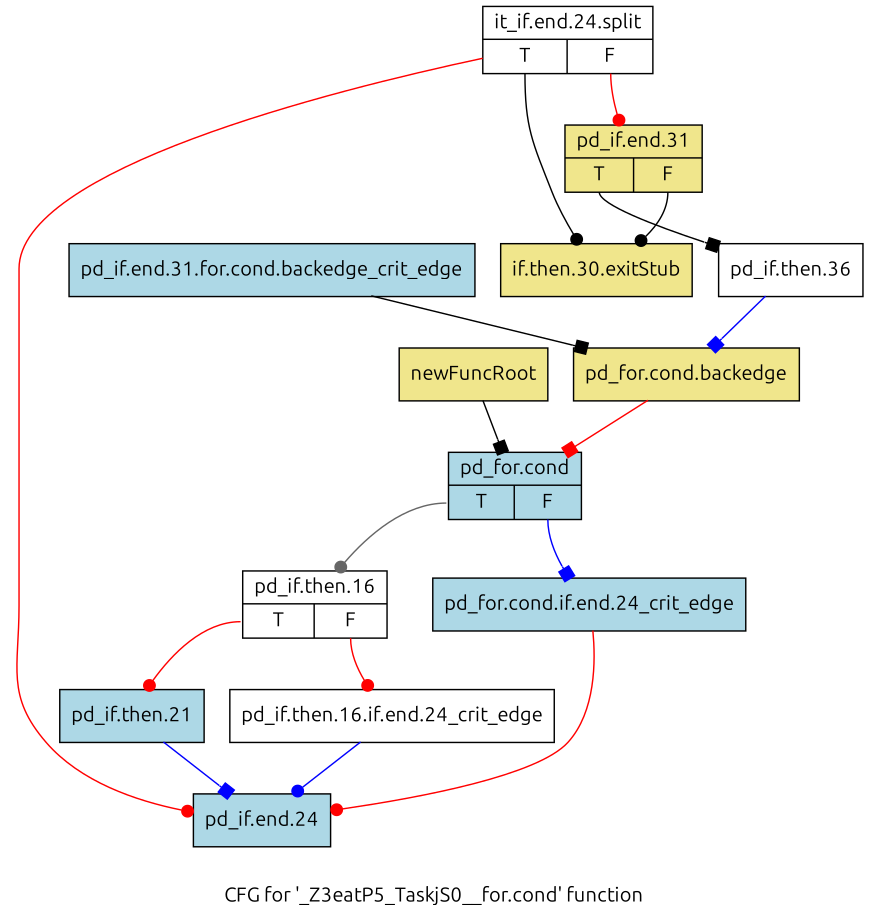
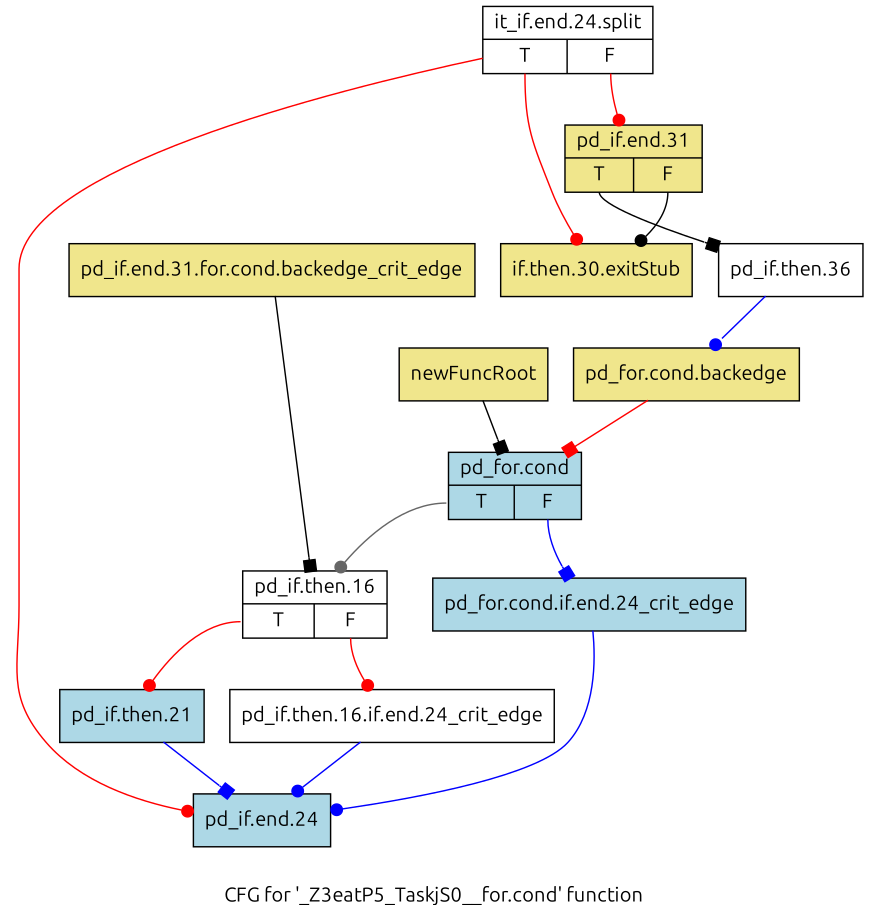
edge "it_if.end.24.split" -> "if.then.30.exitStub": color black -> red
node "pd_if.end.31.for.cond.backedge_crit_edge": fillcolor lightblue -> khaki
edge "pd_if.then.36" -> "pd_for.cond.backedge": arrowhead box -> dot
edge "pd_if.end.31.for.cond.backedge_crit_edge" -> "pd_for.cond.backedge": now "pd_if.end.31.for.cond.backedge_crit_edge" -> "pd_if.then.16"
edge "pd_for.cond.if.end.24_crit_edge" -> "pd_if.end.24": color red -> blue
